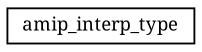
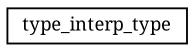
node "amip_interp_type": label "amip_interp_type" -> "type_interp_type"
